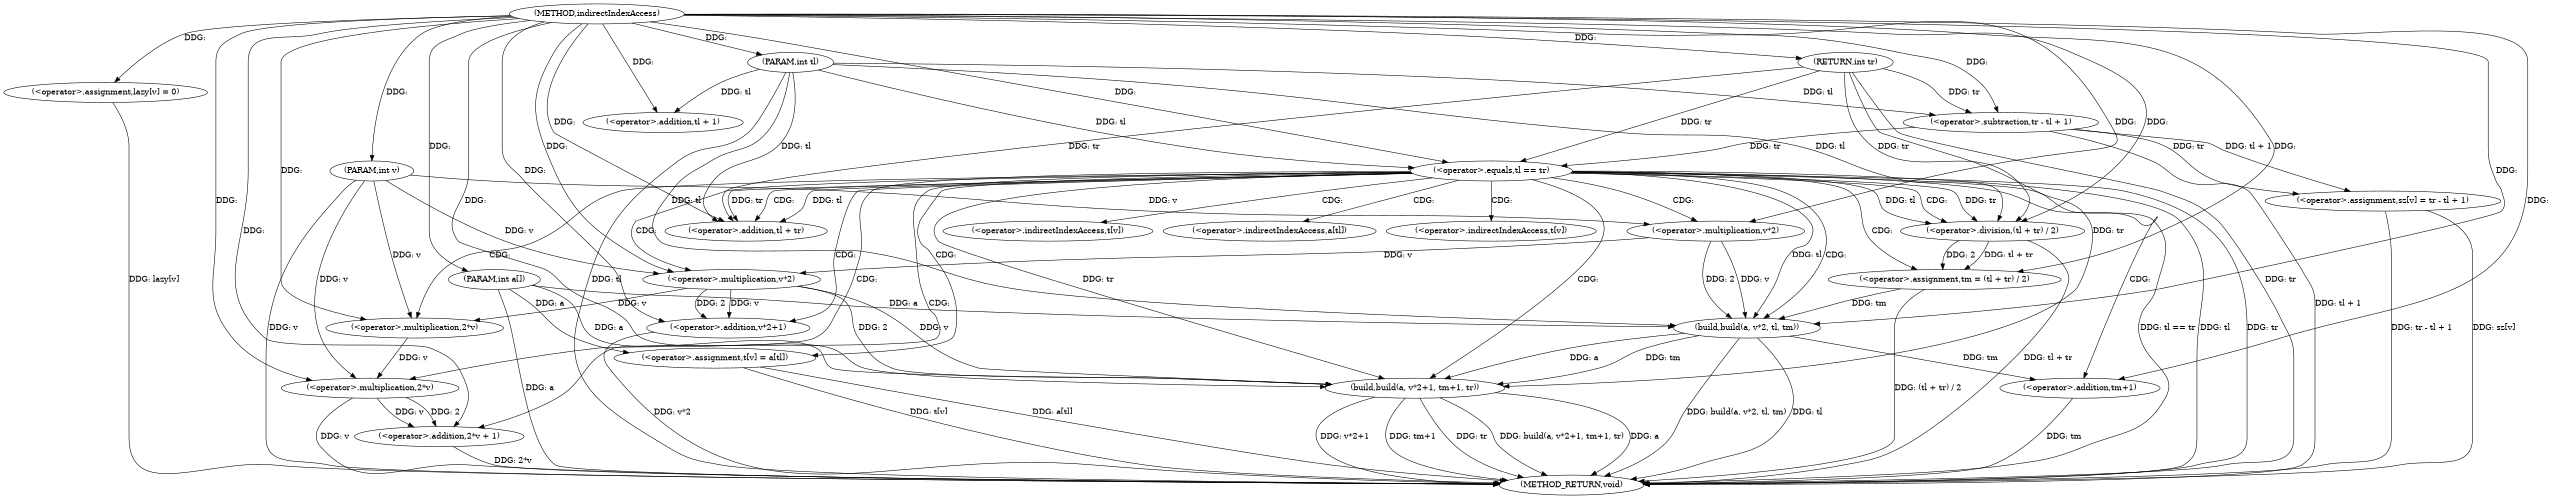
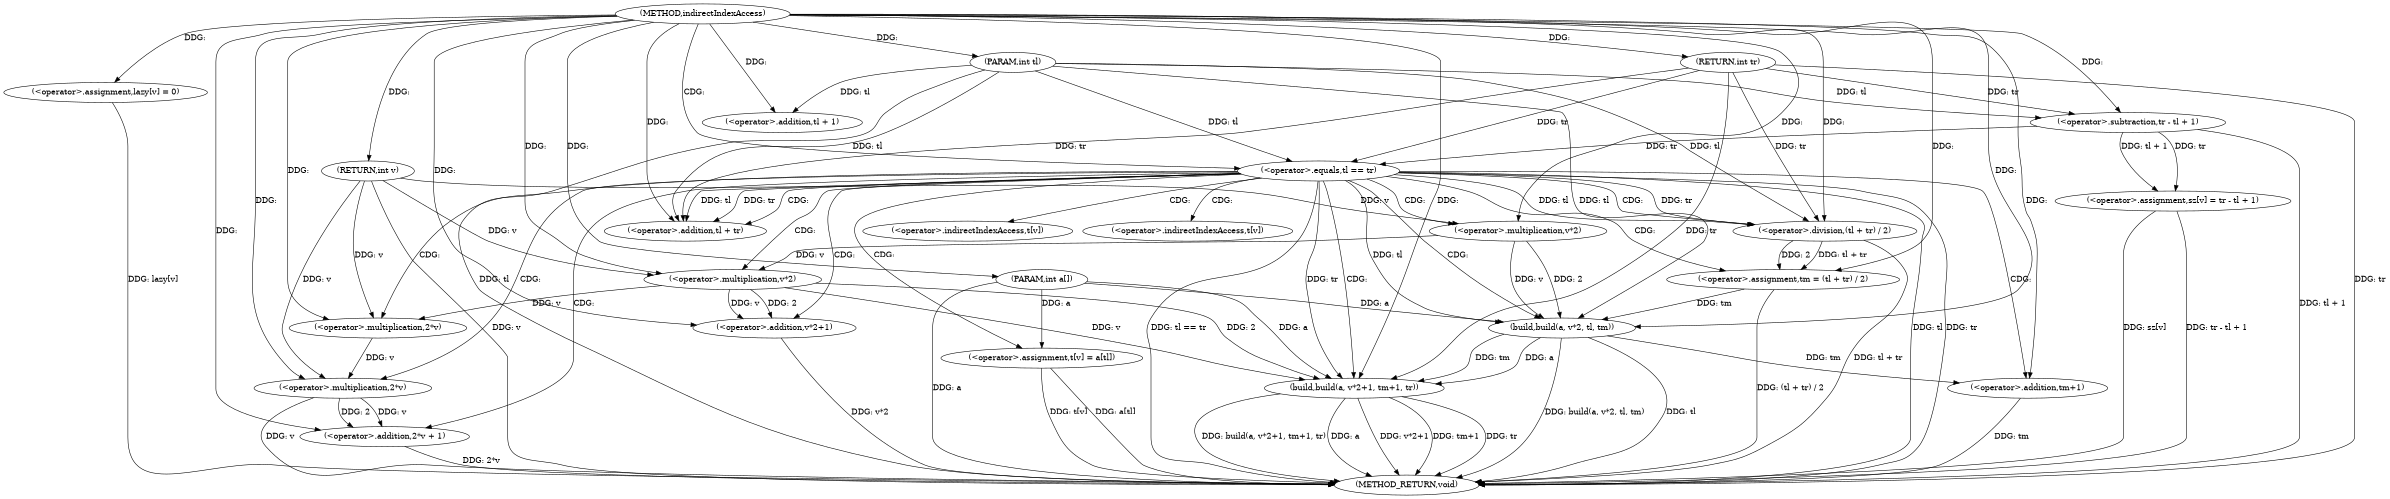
edge "(METHOD,indirectIndexAccess)" -> "(<operator>.equals,tl == tr)": label "DDG: " -> "CDG: "
node "(PARAM,int v)": label "(PARAM,int v)" -> "(RETURN,int v)"
node "(<operator>.indirectIndexAccess,a[tl])": removed
